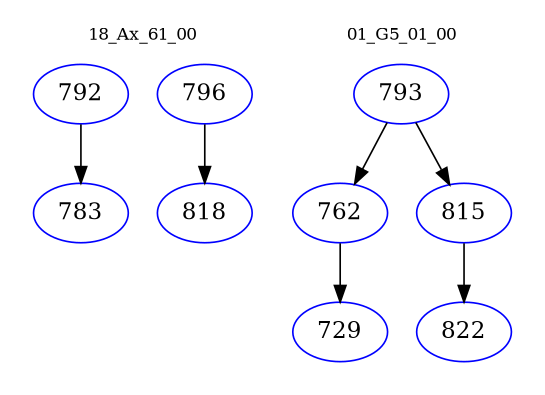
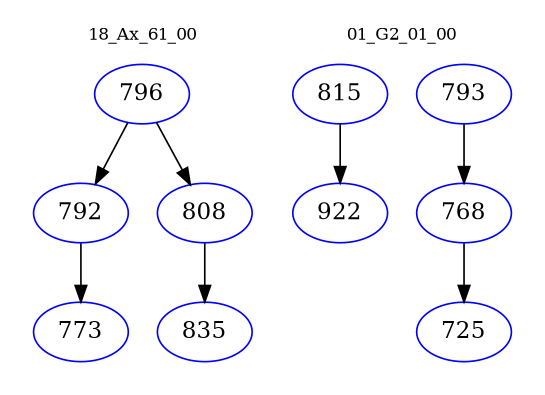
cluster "01_G5_01_00": label "01_G5_01_00" -> "01_G2_01_00"
edge "796" -> "792": added
edge "793" -> "815": removed
node "783": label "783" -> "773"
node "818": label "818" -> "808"
node "762": label "762" -> "768"
node "835": added
node "729": label "729" -> "725"
node "822": label "822" -> "922"
